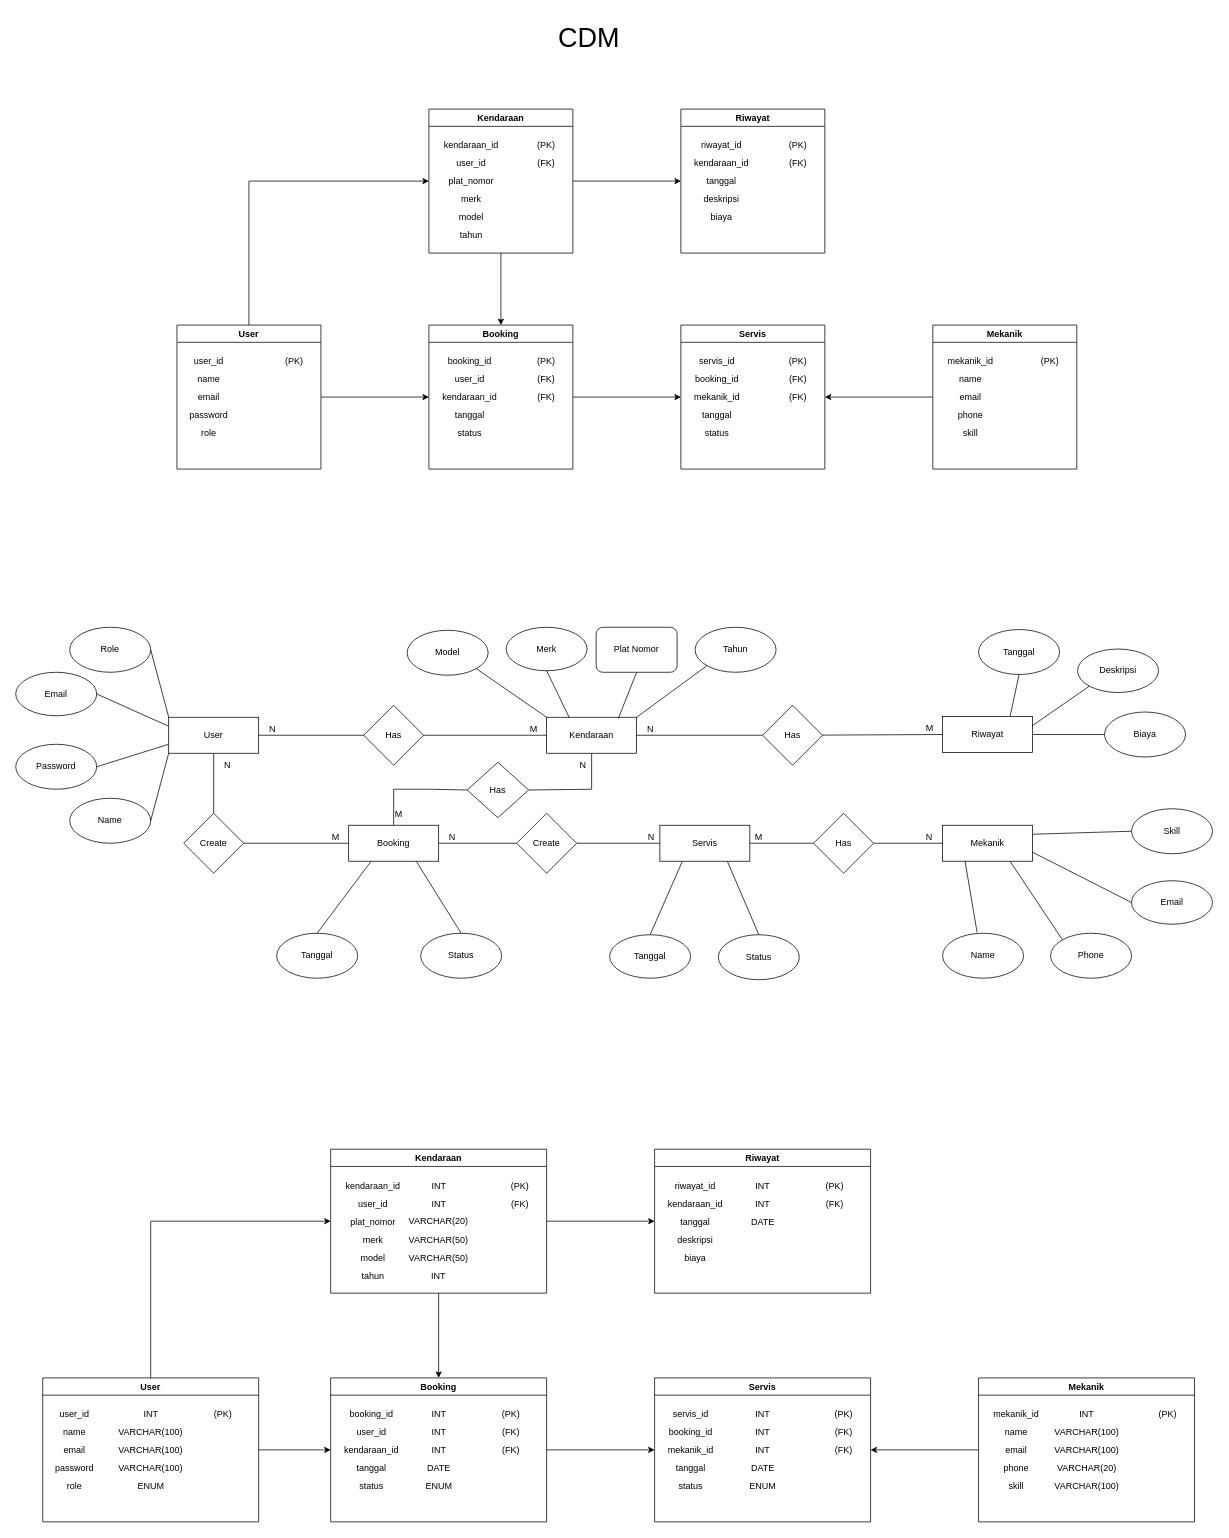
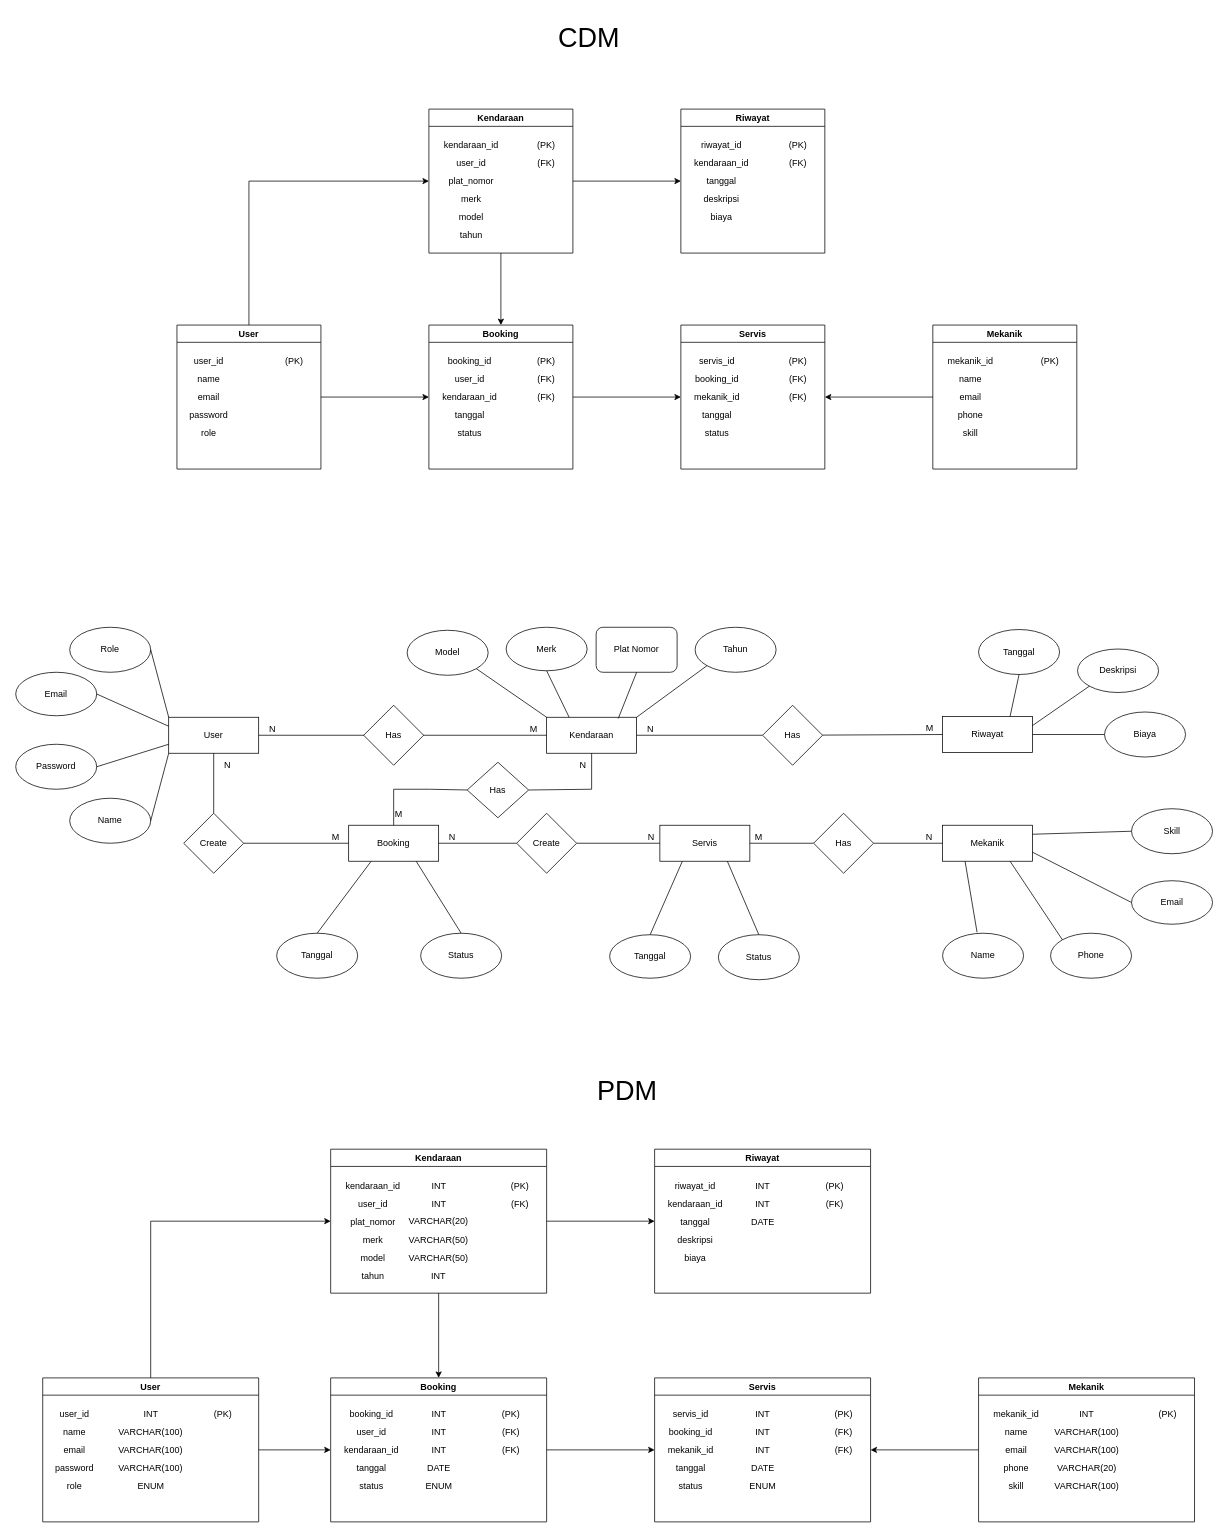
node "PDM": added
